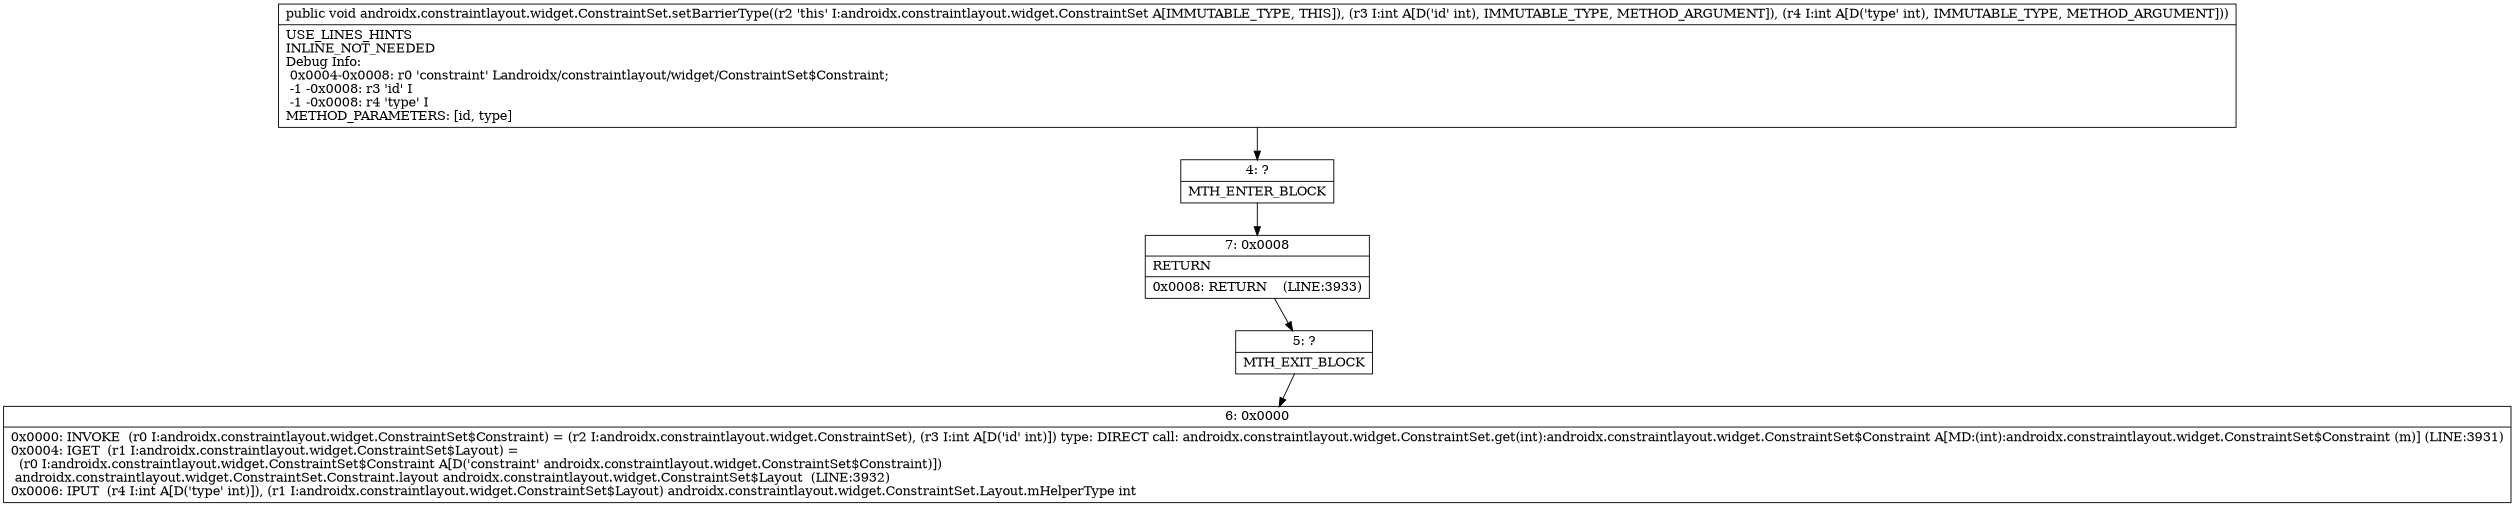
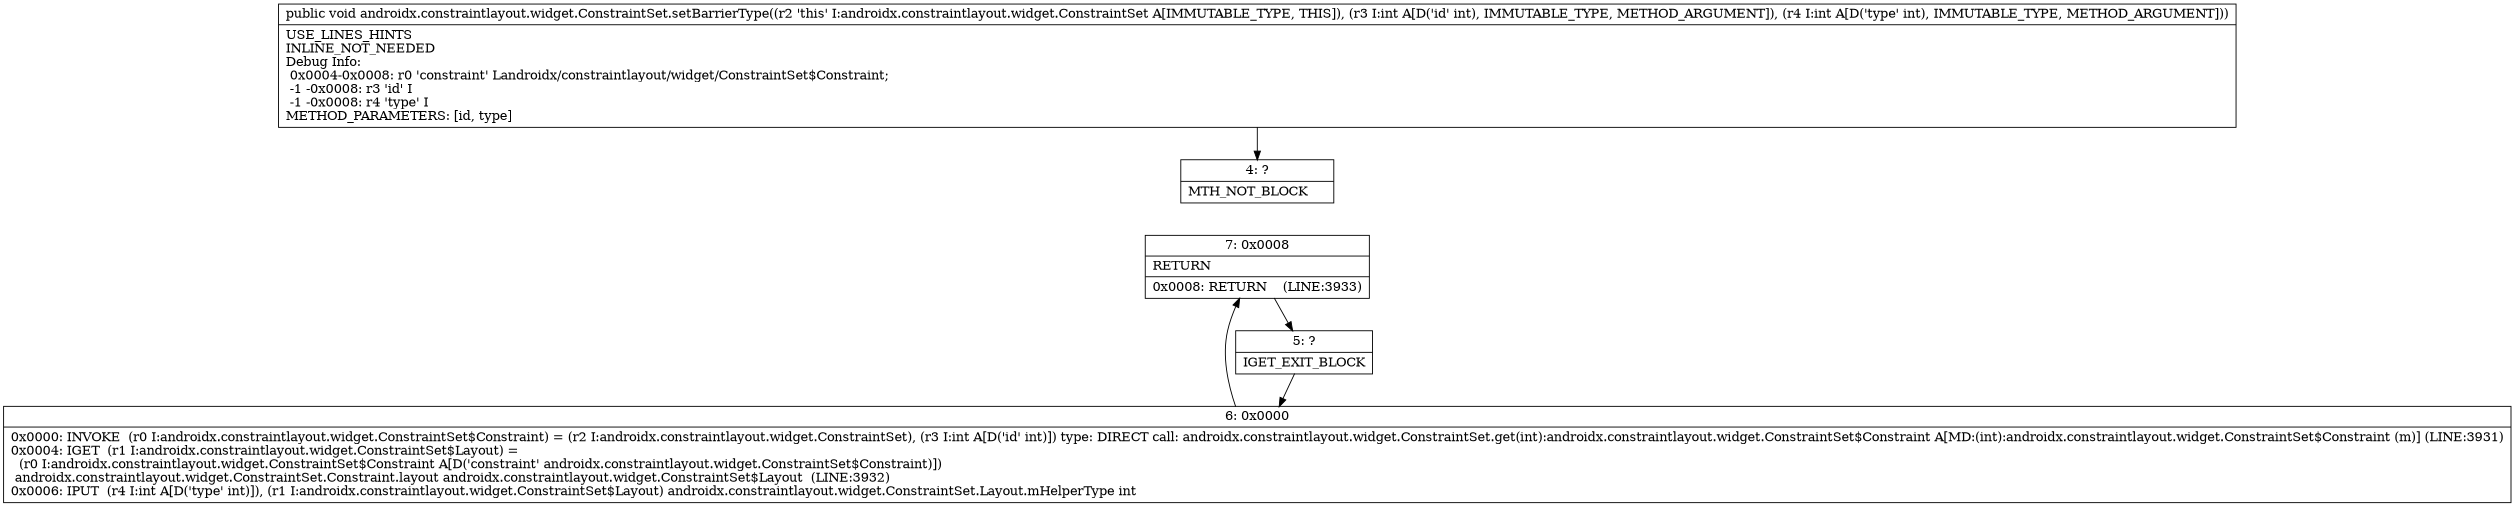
node "4: ?": text "MTH_ENTER_BLOCK" -> "MTH_NOT_BLOCK"
edge "4: ?" -> "7: 0x0008": now "6: 0x0000" -> "7: 0x0008"
node "5: ?": text "MTH_EXIT_BLOCK" -> "IGET_EXIT_BLOCK"
